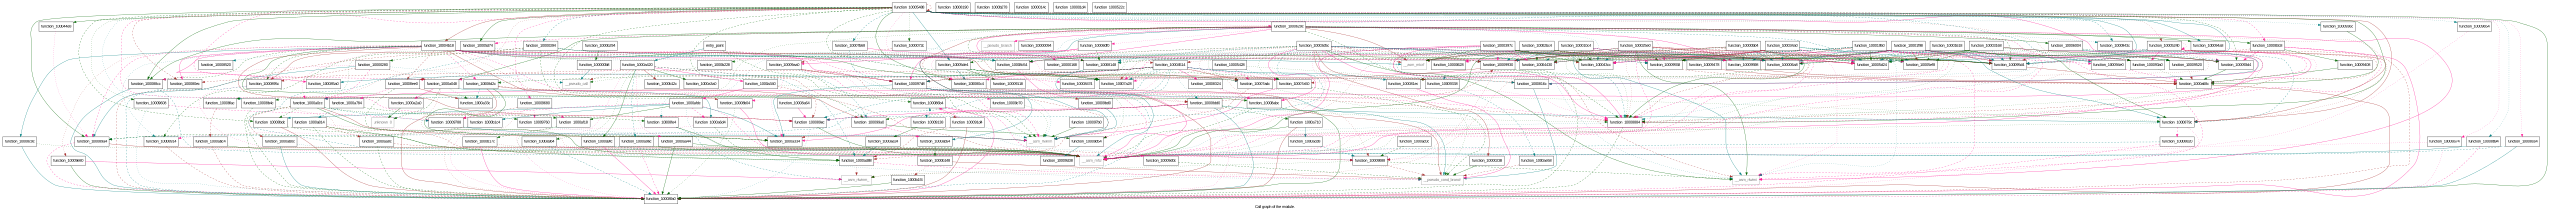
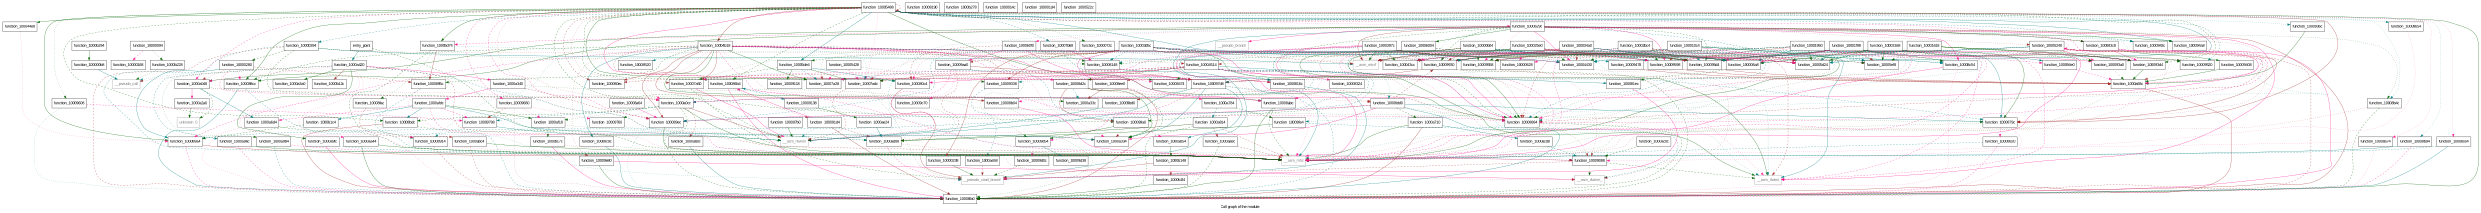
edge "function_1000629c" -> "function_100094e0": now "function_1000629c" -> "function_10009520"
edge "function_10004b18" -> "function_100080ec": color deeppink -> brown
node "function_100085a0": removed
